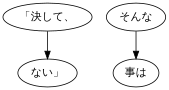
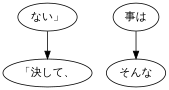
edge "「決して、" -> "ない」": reversed
edge "そんな" -> "事は": reversed
